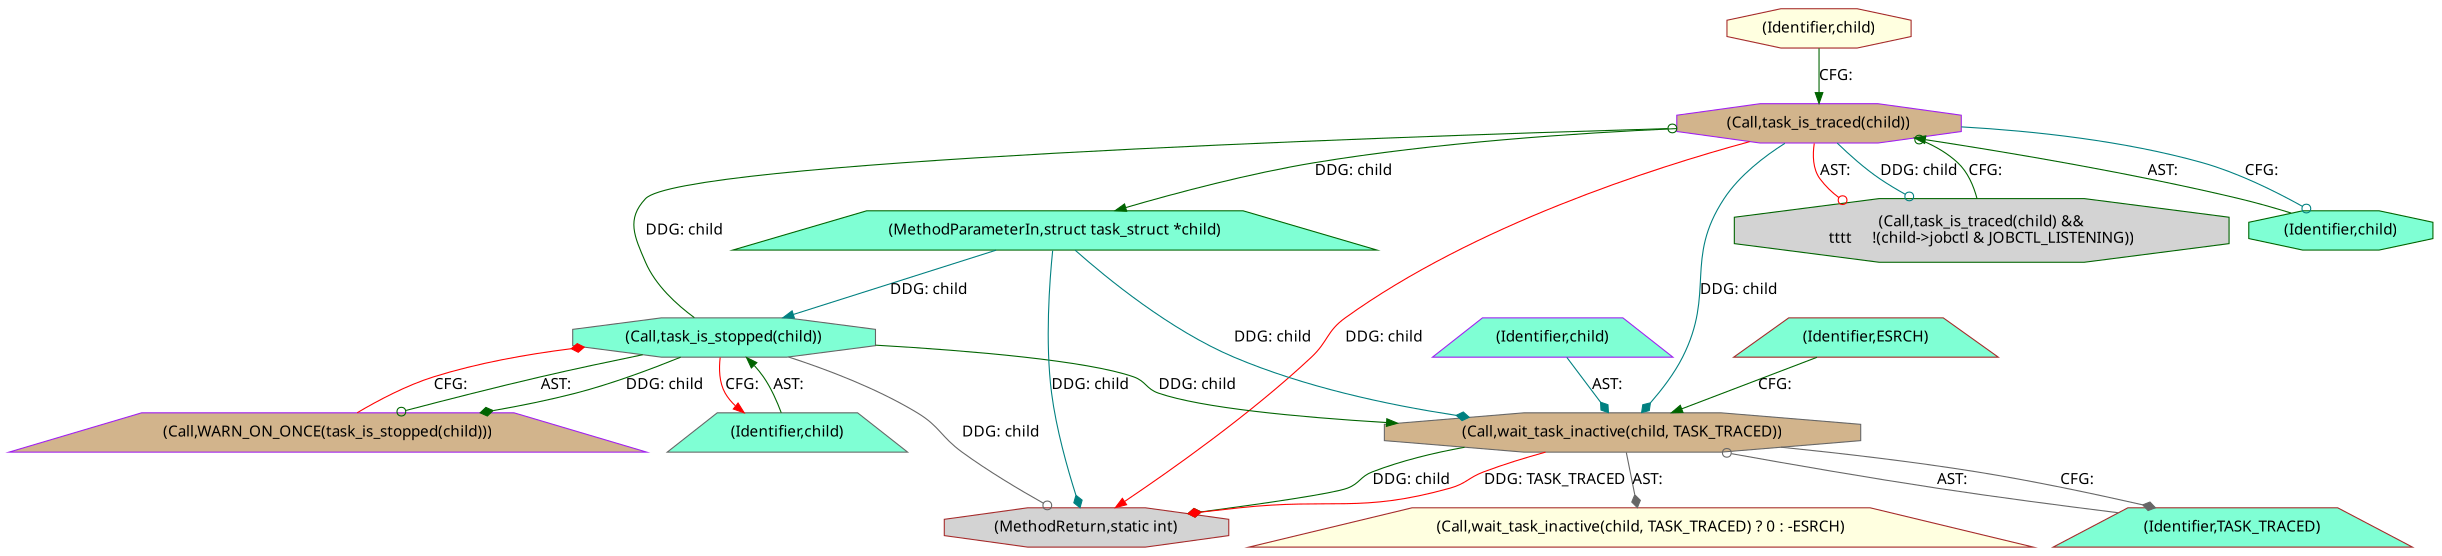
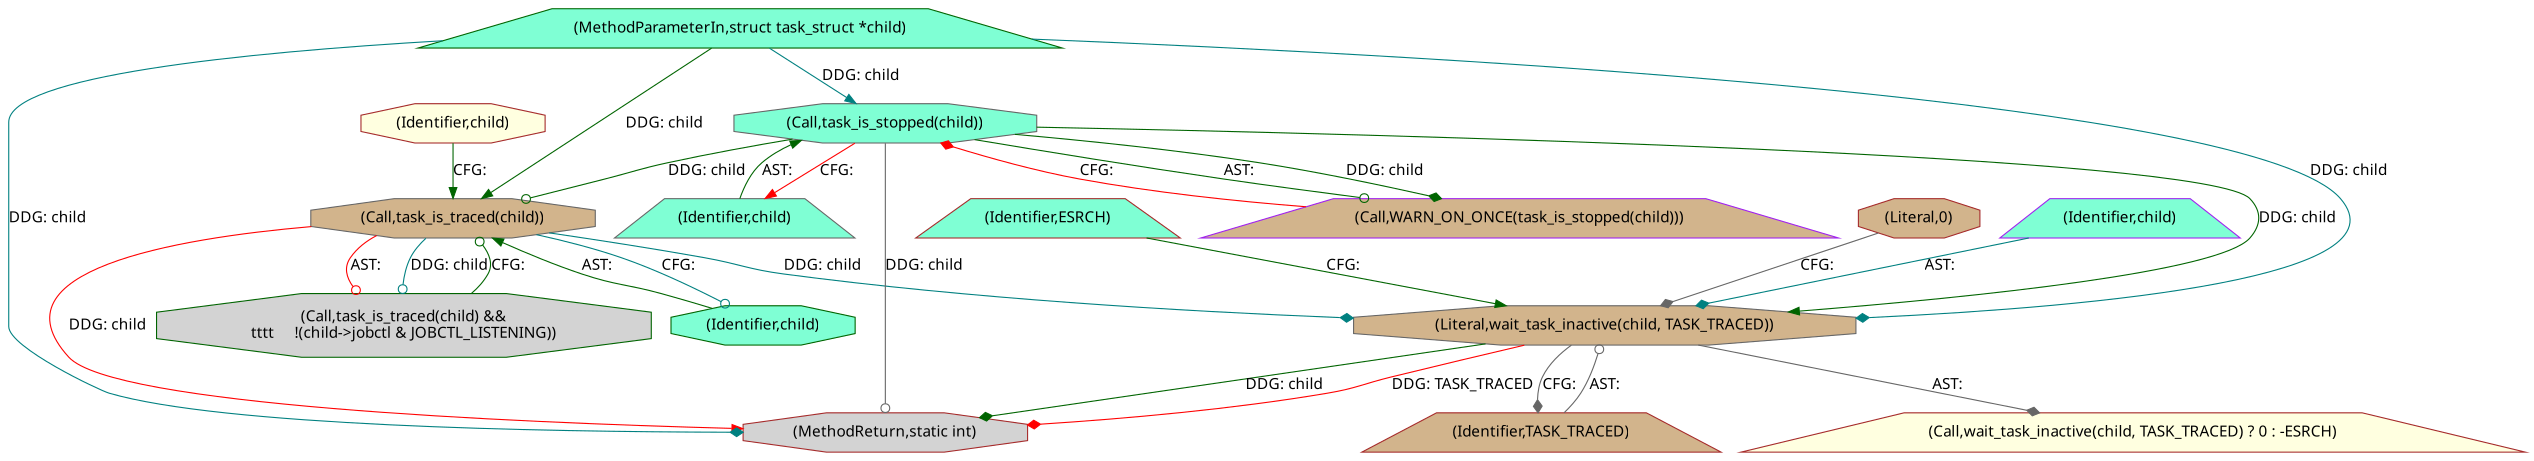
node "(Call,task_is_traced(child))": color purple -> gray40
edge "(Call,task_is_traced(child))" -> "(MethodParameterIn,struct task_struct *child)": reversed
node "(Literal,0)": added
node "(Call,wait_task_inactive(child, TASK_TRACED))": label "(Call,wait_task_inactive(child, TASK_TRACED))" -> "(Literal,wait_task_inactive(child, TASK_TRACED))"
node "(Identifier,TASK_TRACED)": fillcolor aquamarine -> tan
